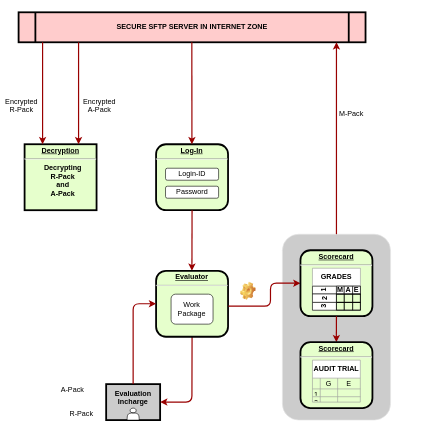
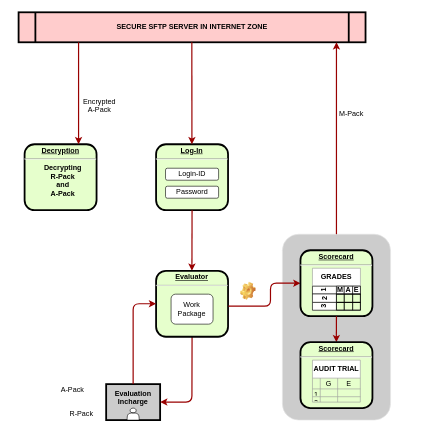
edge "SECURE SFTP SERVER IN INTERNET ZONE" -> "Decryption Decrypting R-Pack and A-Pack": removed
node "Encrypted R-Pack": removed
node "Decryption Decrypting R-Pack and A-Pack": shape rectangle -> rounded rectangle
